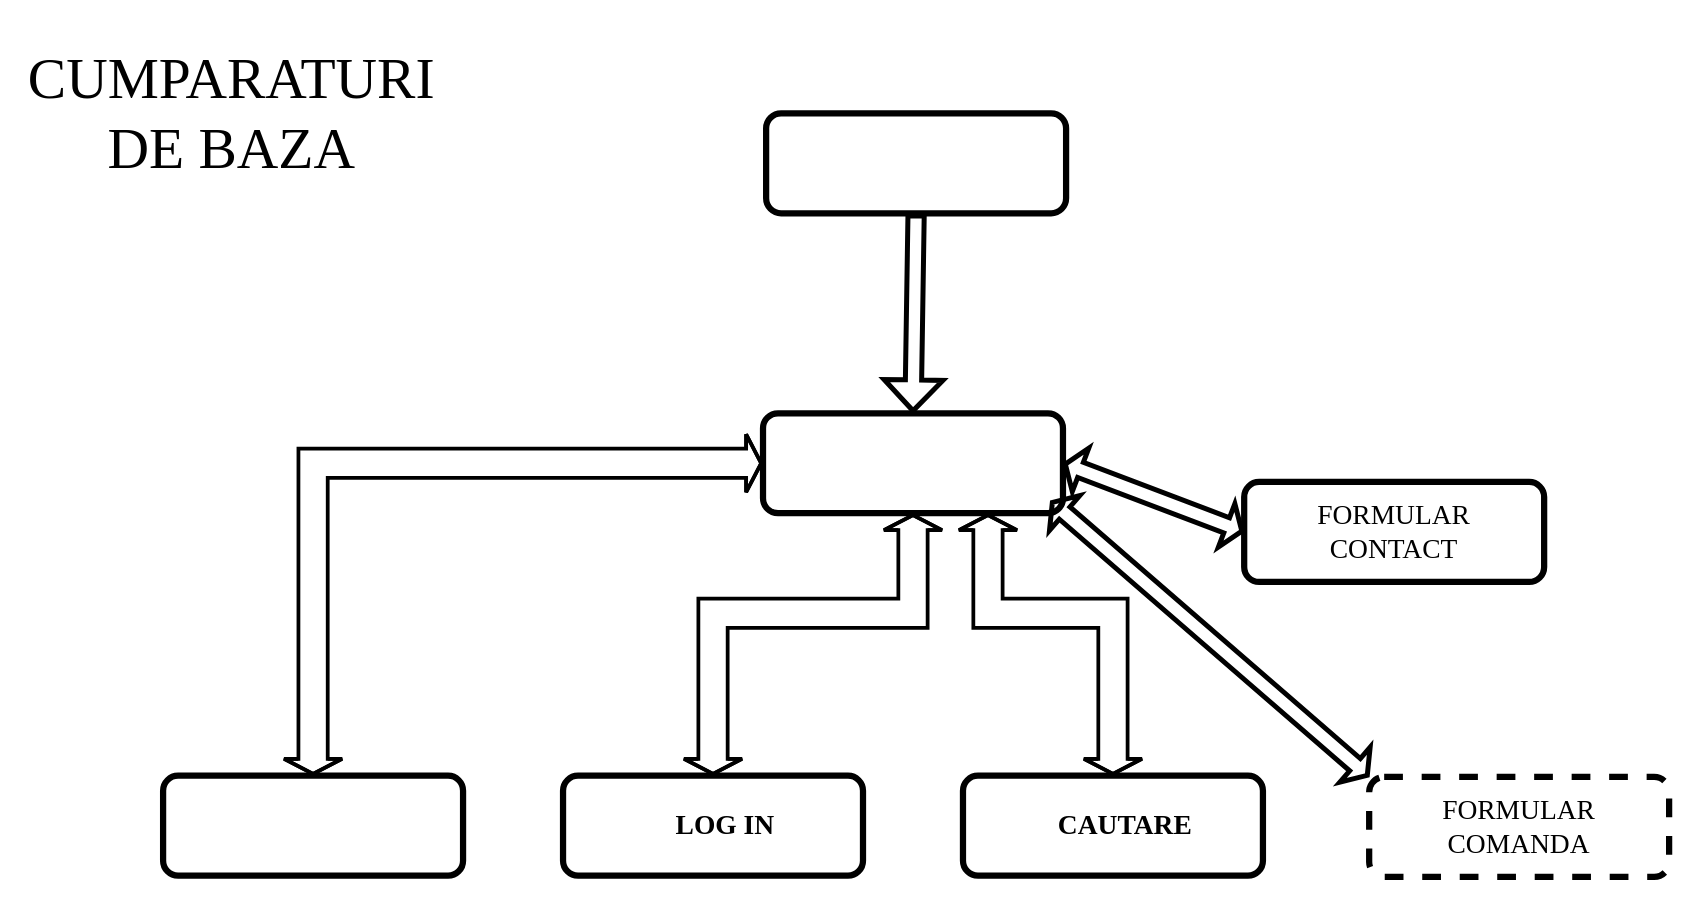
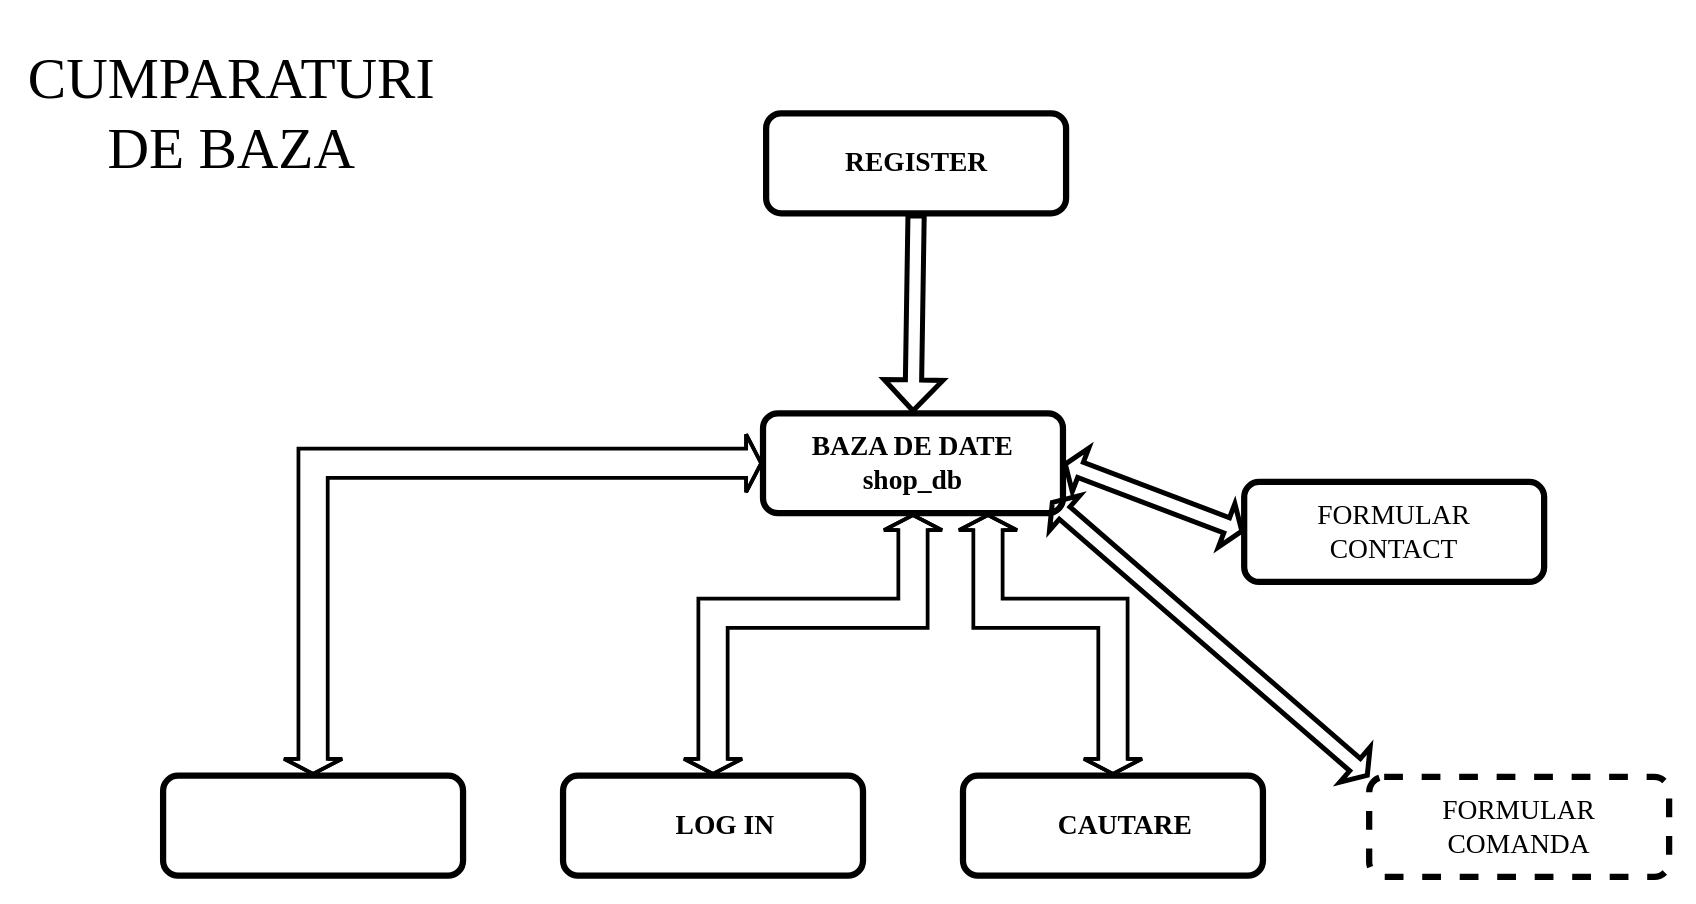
node "REGISTER": added
node "BAZA DE DATE shop_db": added
